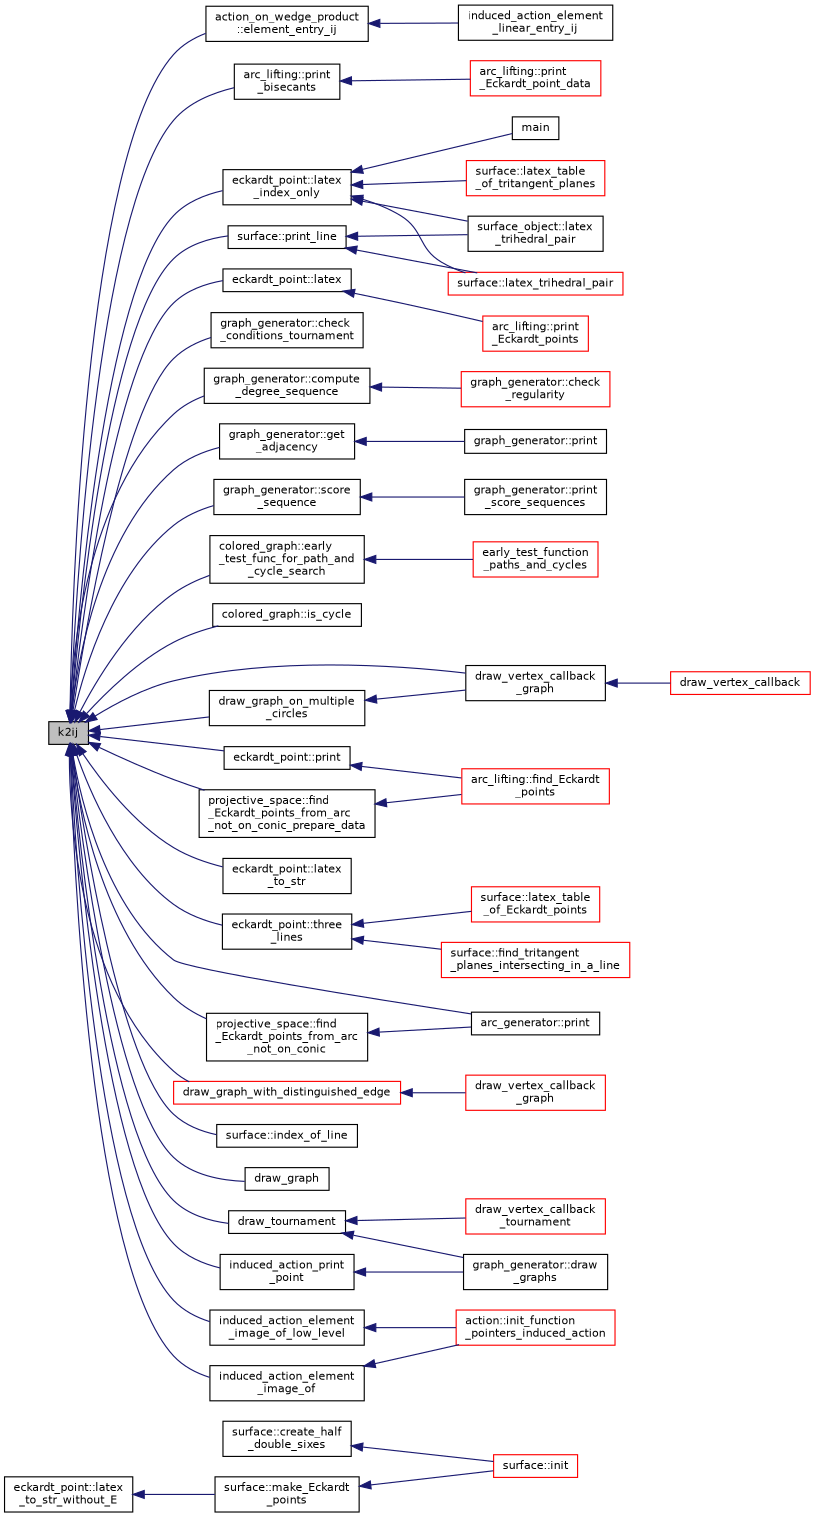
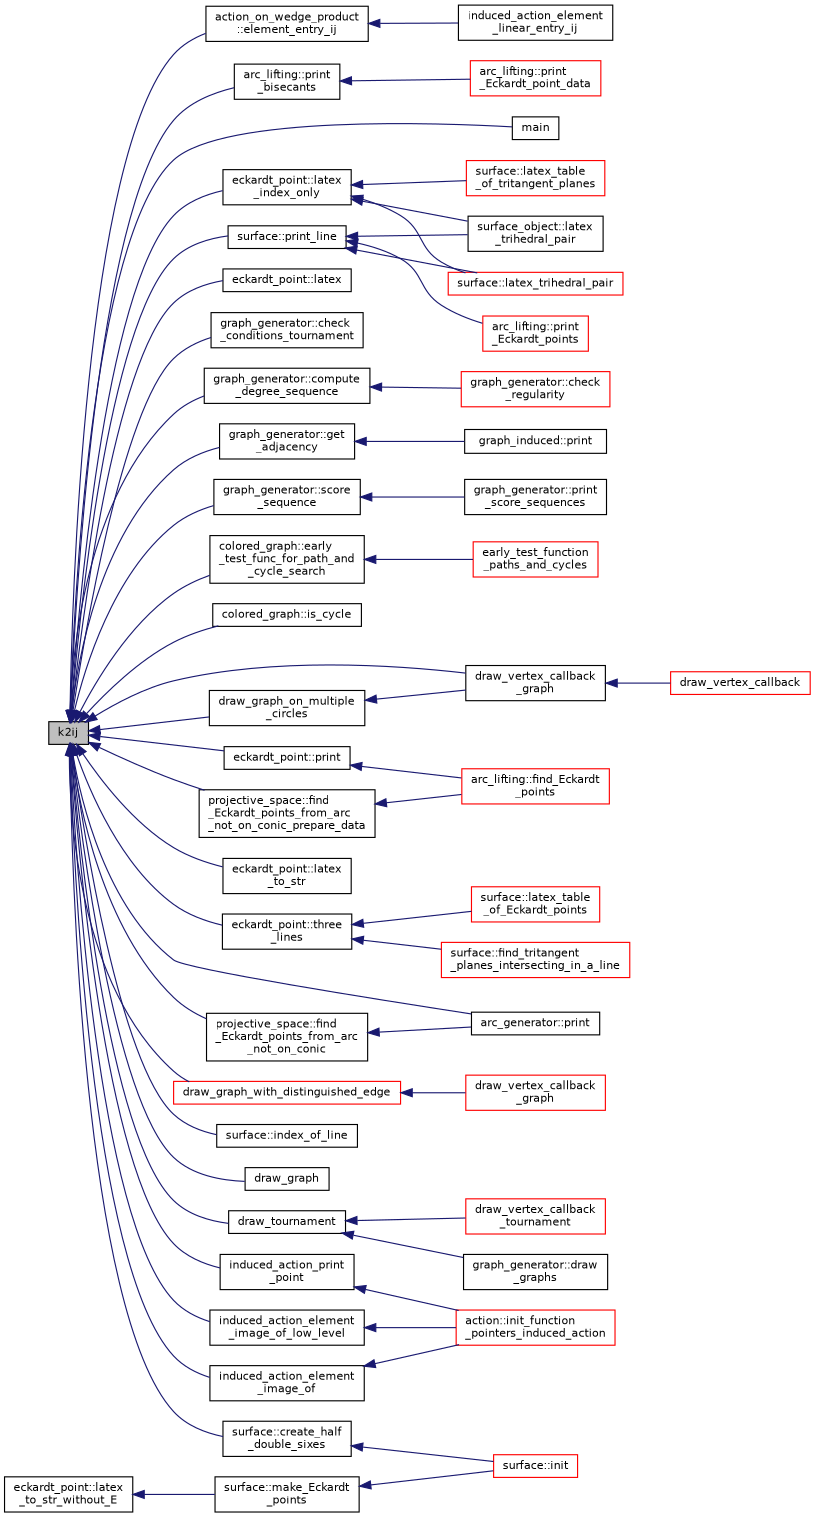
edge "main" -> "eckardt_point::latex _index_only": now "main" -> "k2ij"
edge "arc_lifting::print _Eckardt_points" -> "eckardt_point::latex": now "arc_lifting::print _Eckardt_points" -> "surface::print_line"
node "graph_generator::print": label "graph_generator::print" -> "graph_induced::print"
edge "surface::create_half _double_sixes" -> "k2ij": added
edge "graph_generator::draw _graphs" -> "induced_action_print _point": now "action::init_function _pointers_induced_action" -> "induced_action_print _point"
